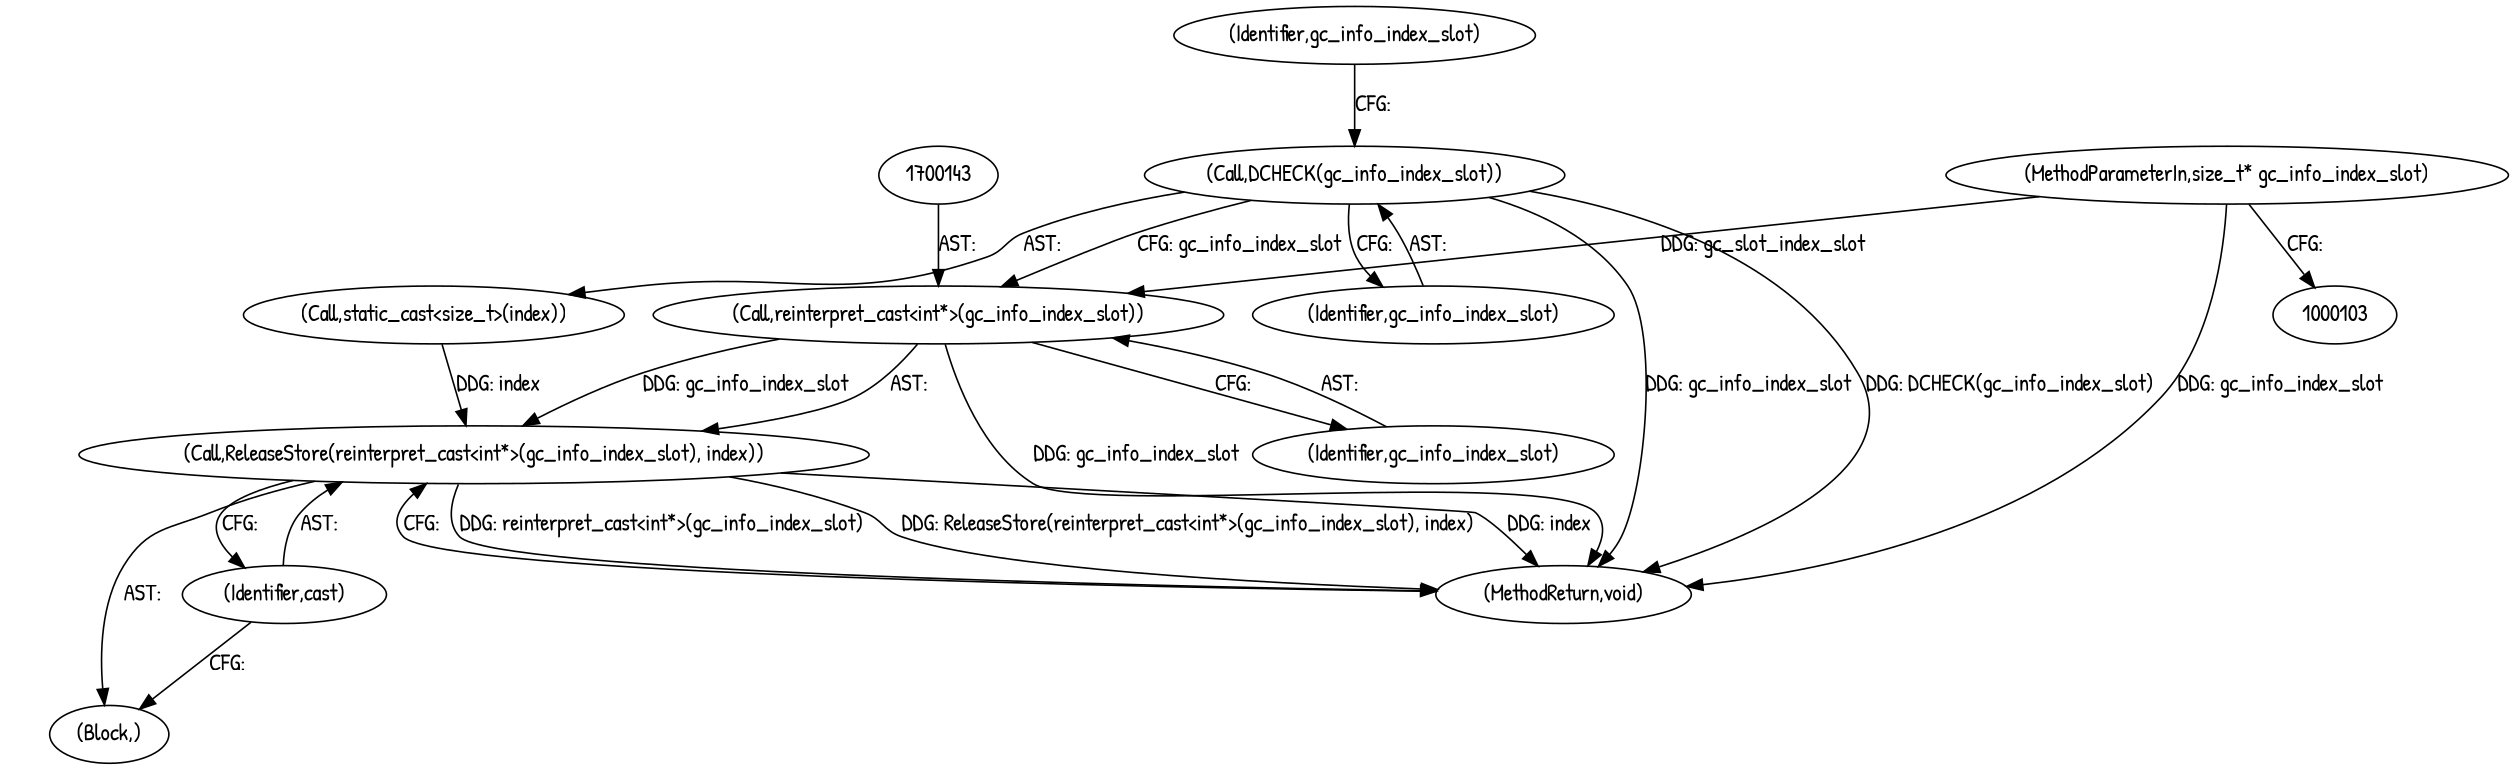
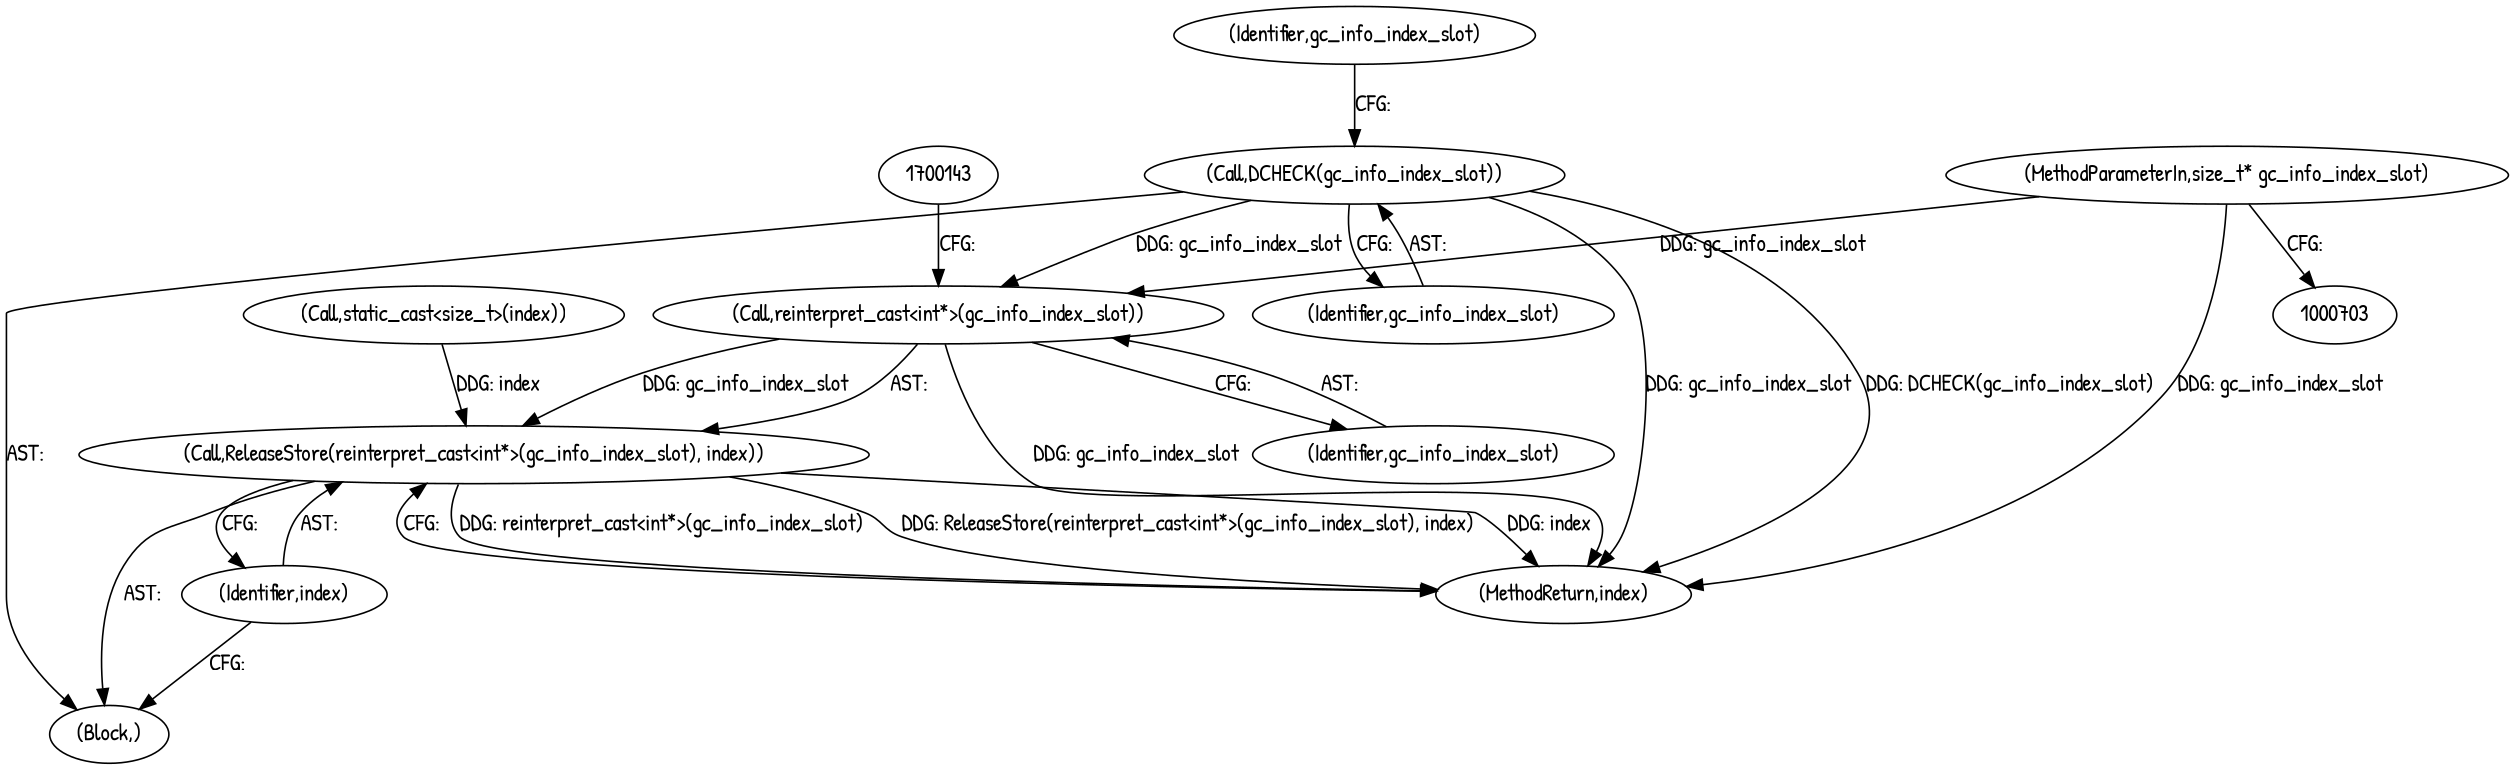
edge "1700143" -> "(Call,reinterpret_cast<int*>(gc_info_index_slot))": label "AST: " -> "CFG: "
edge "(Call,DCHECK(gc_info_index_slot))" -> "(Call,reinterpret_cast<int*>(gc_info_index_slot))": label "CFG: gc_info_index_slot" -> "DDG: gc_info_index_slot"
edge "(MethodParameterIn,size_t* gc_info_index_slot)" -> "(Call,reinterpret_cast<int*>(gc_info_index_slot))": label "DDG: gc_slot_index_slot" -> "DDG: gc_info_index_slot"
edge "(Call,DCHECK(gc_info_index_slot))" -> "(Call,static_cast<size_t>(index))": now "(Call,DCHECK(gc_info_index_slot))" -> "(Block,)"
node "1000103": label "1000103" -> "1000703"
node "(Identifier,cast)": label "(Identifier,cast)" -> "(Identifier,index)"
node "(MethodReturn,void)": label "(MethodReturn,void)" -> "(MethodReturn,index)"
